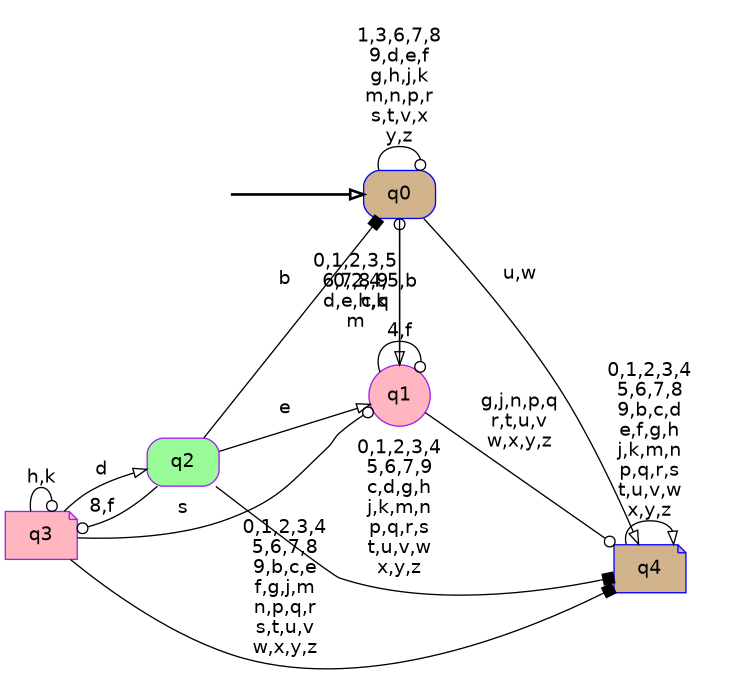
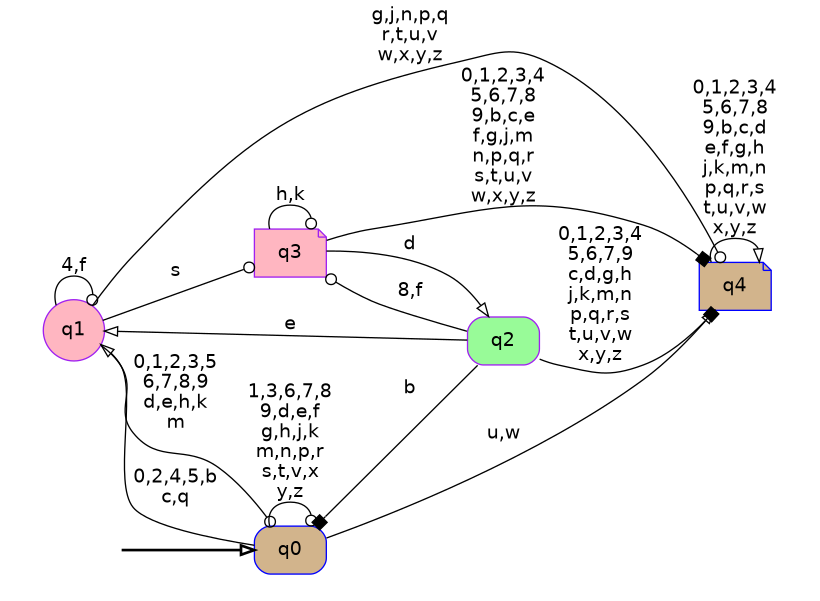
edge "q3" -> "q1": reversed
